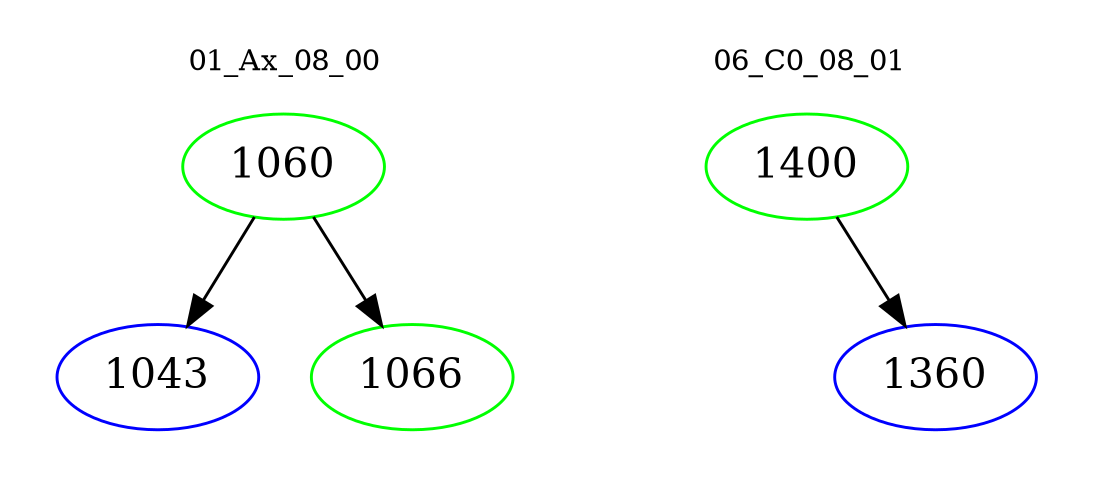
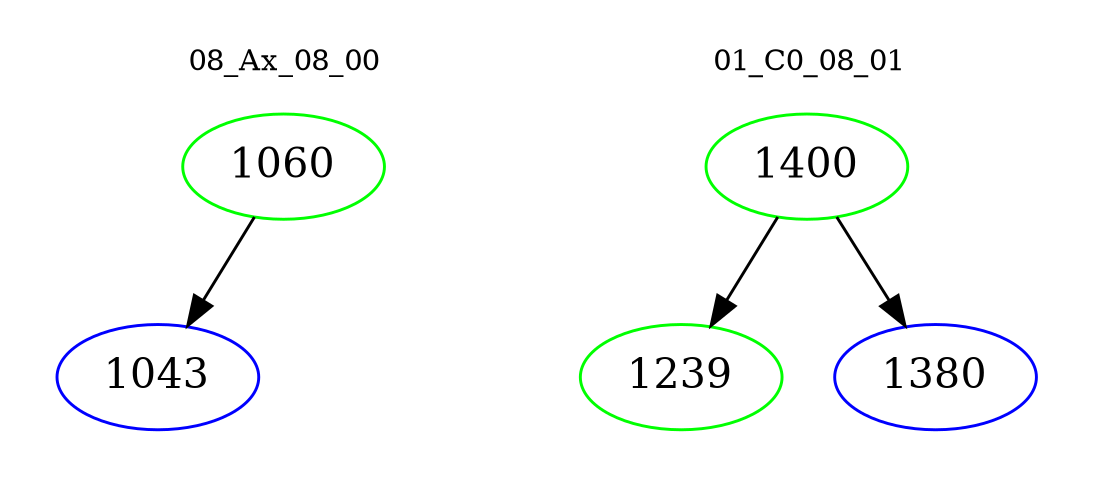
cluster "01_Ax_08_00": label "01_Ax_08_00" -> "08_Ax_08_00"
cluster "06_C0_08_01": label "06_C0_08_01" -> "01_C0_08_01"
node "1066": removed
node "1239": added
node "1360": label "1360" -> "1380"
